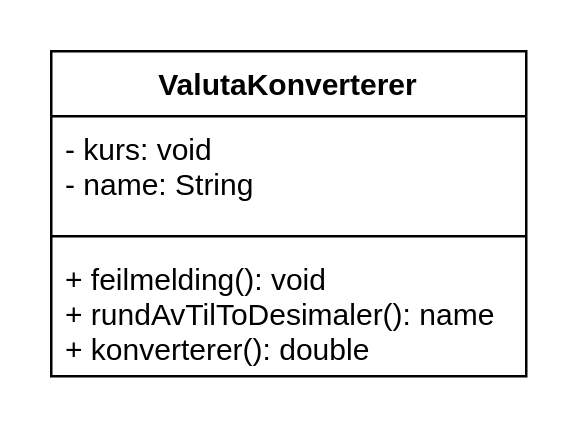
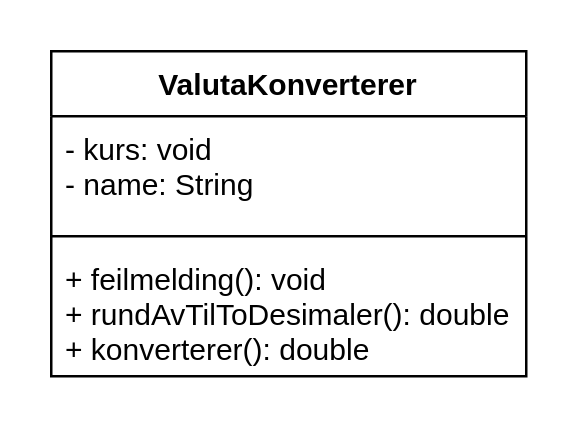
node "+ feilmelding(): void + rundAvTilToDesimaler(): name + konverterer(): double": label "+ feilmelding(): void + rundAvTilToDesimaler(): name + konverterer(): double" -> "+ feilmelding(): void + rundAvTilToDesimaler(): double + konverterer(): double"
